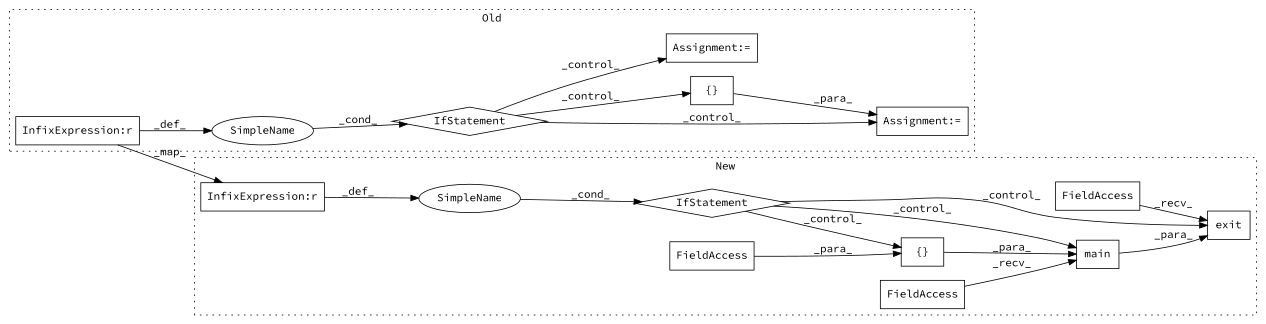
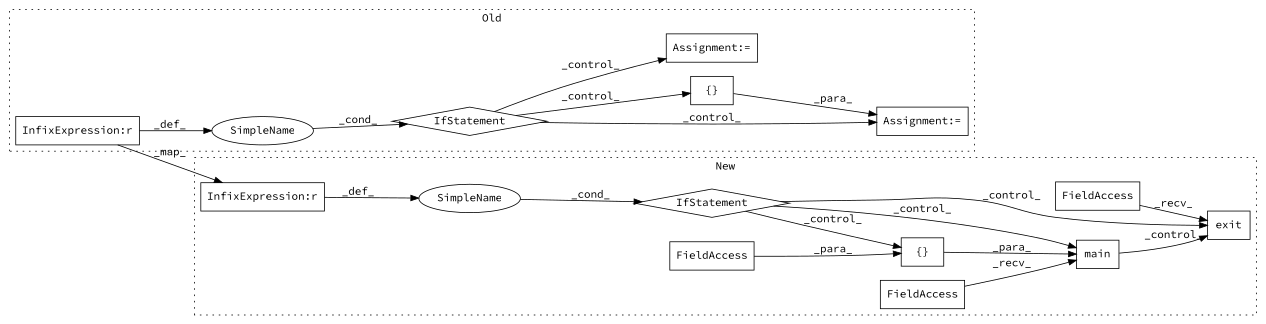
edge "main" -> "exit": label "_para_" -> "_control_"
